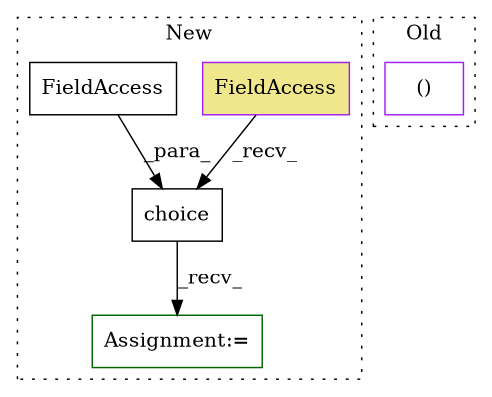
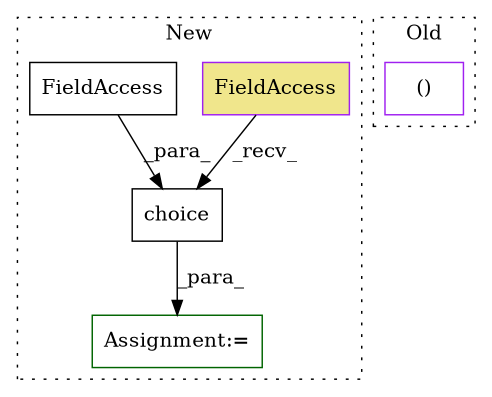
edge "choice" -> "Assignment:=": label "_recv_" -> "_para_"
